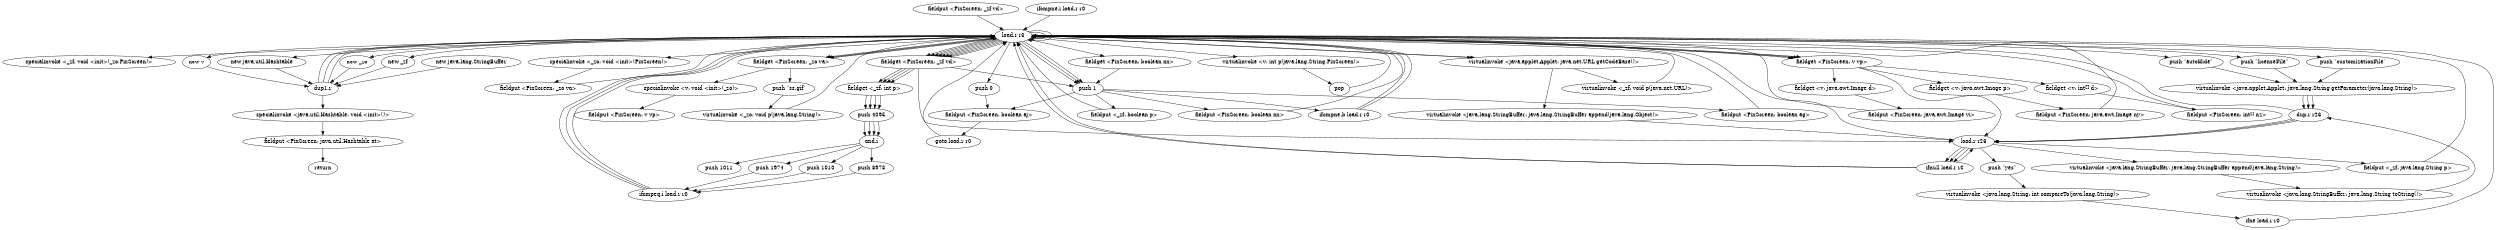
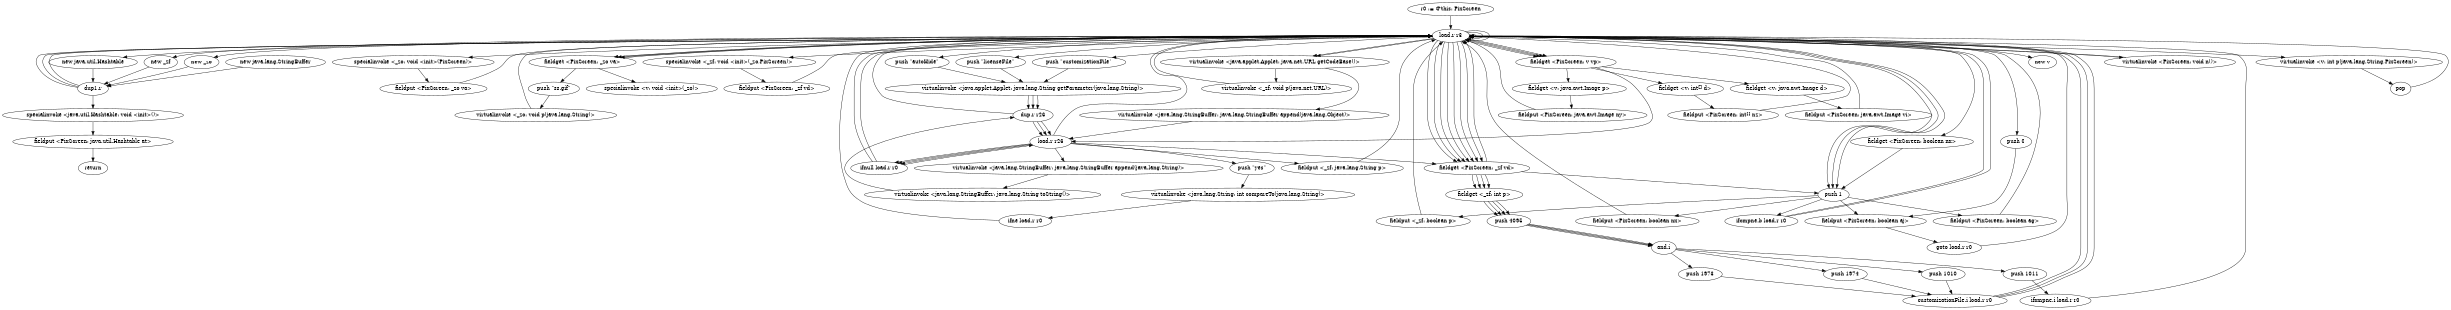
node "r0 := @this: PixScreen": added
node "virtualinvoke <PixScreen: void n()>": added
edge "specialinvoke <_zf: void <init>(_zo,PixScreen)>" -> "fieldput <PixScreen: _zf vd>": added
edge "new v" -> "dup1.r": removed
node "fieldput <PixScreen: v vp>": removed
edge "fieldget <PixScreen: _zf vd>" -> "load.r r26": reversed
node "push 8973": label "push 8973" -> "push 1973"
node "ifcmpeq.i load.r r0": label "ifcmpeq.i load.r r0" -> "customizationFile.i load.r r0"
edge "push 1011" -> "ifcmpne.i load.r r0": added
